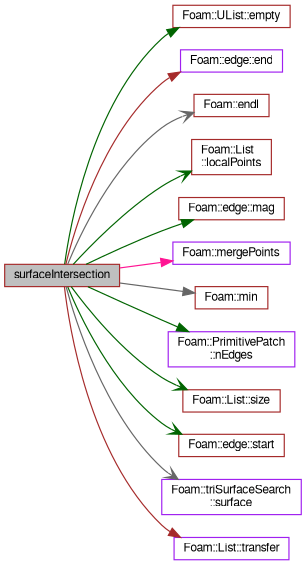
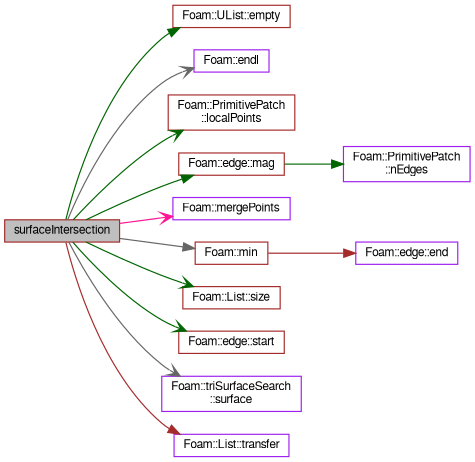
node "Foam::endl": color brown -> purple
node "Foam::List ::localPoints": label "Foam::List ::localPoints" -> "Foam::PrimitivePatch ::localPoints"
edge "surfaceIntersection" -> "Foam::edge::end": now "Foam::min" -> "Foam::edge::end"
edge "surfaceIntersection" -> "Foam::mergePoints": arrowhead normal -> vee
edge "surfaceIntersection" -> "Foam::PrimitivePatch ::nEdges": now "Foam::edge::mag" -> "Foam::PrimitivePatch ::nEdges"
